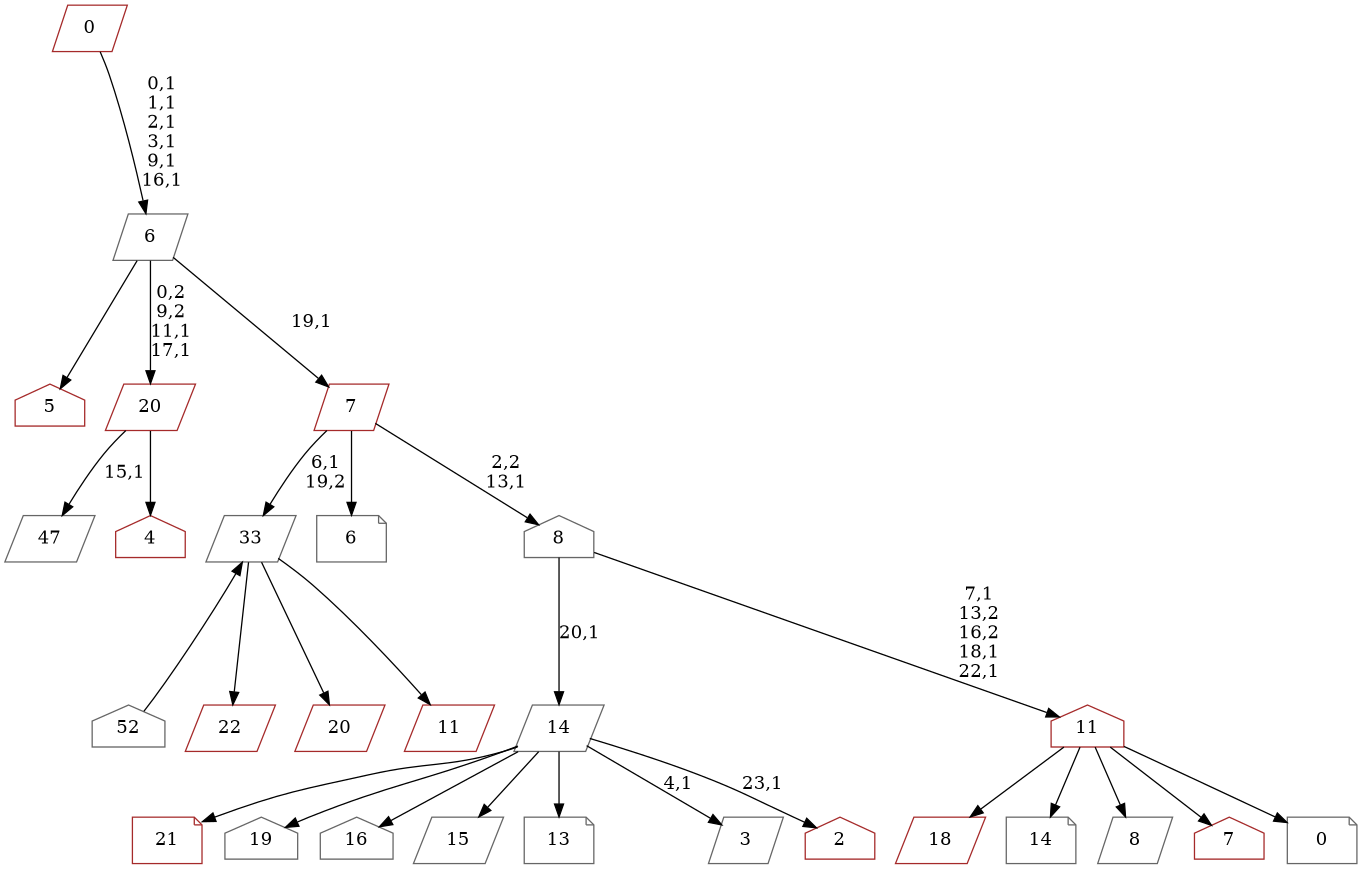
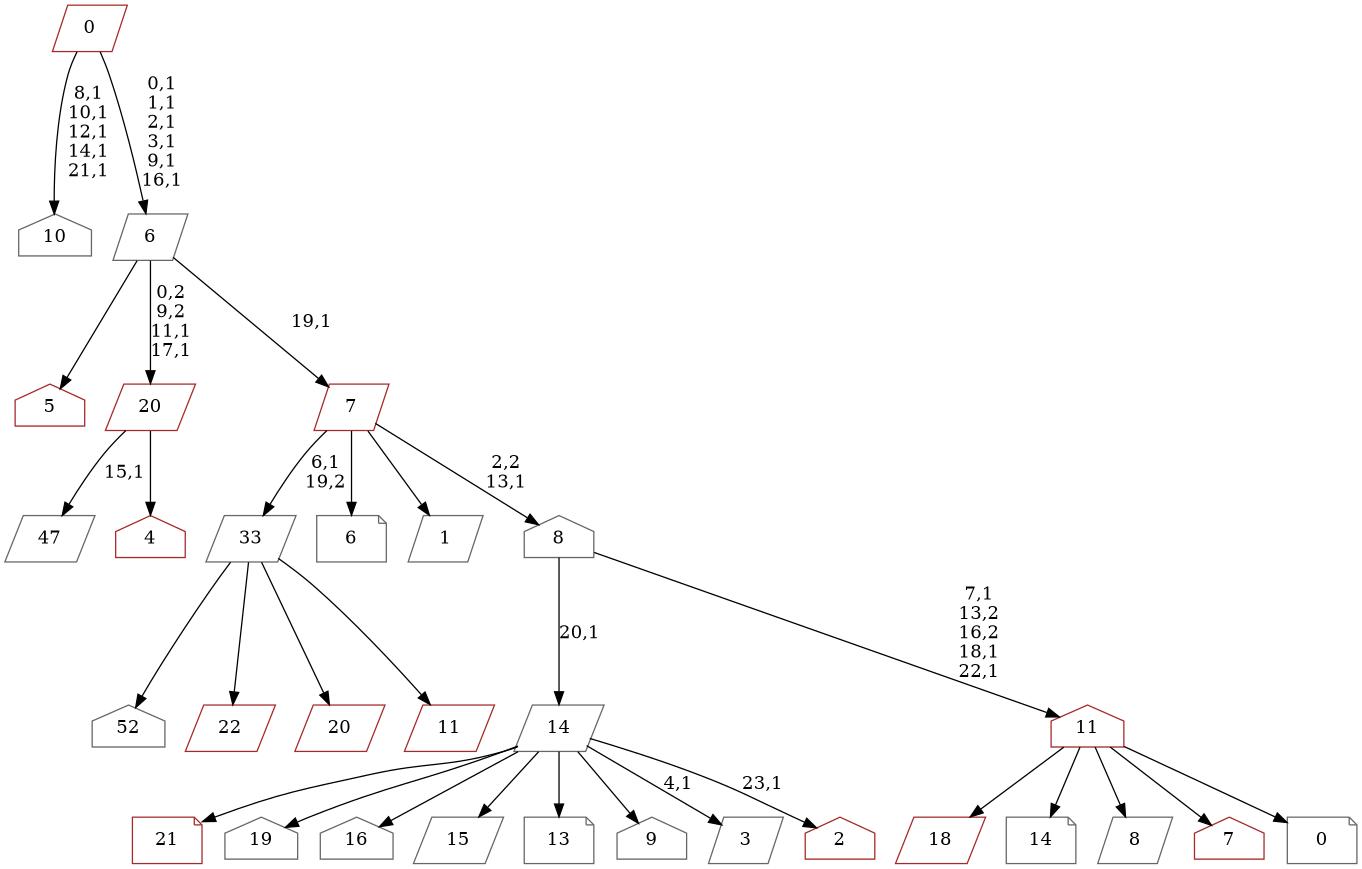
node "10": added
node "1": added
edge "52" -> "33": reversed
node "9": added
